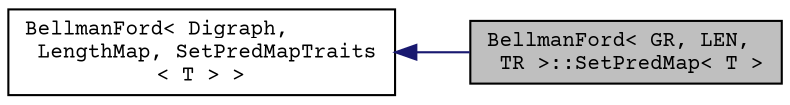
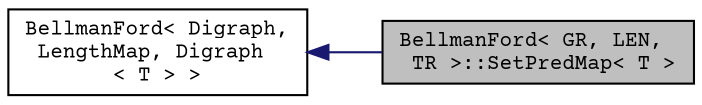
node "BellmanFord< Digraph, LengthMap, SetPredMapTraits < T > >": label "BellmanFord< Digraph, LengthMap, SetPredMapTraits < T > >" -> "BellmanFord< Digraph, LengthMap, Digraph < T > >"
